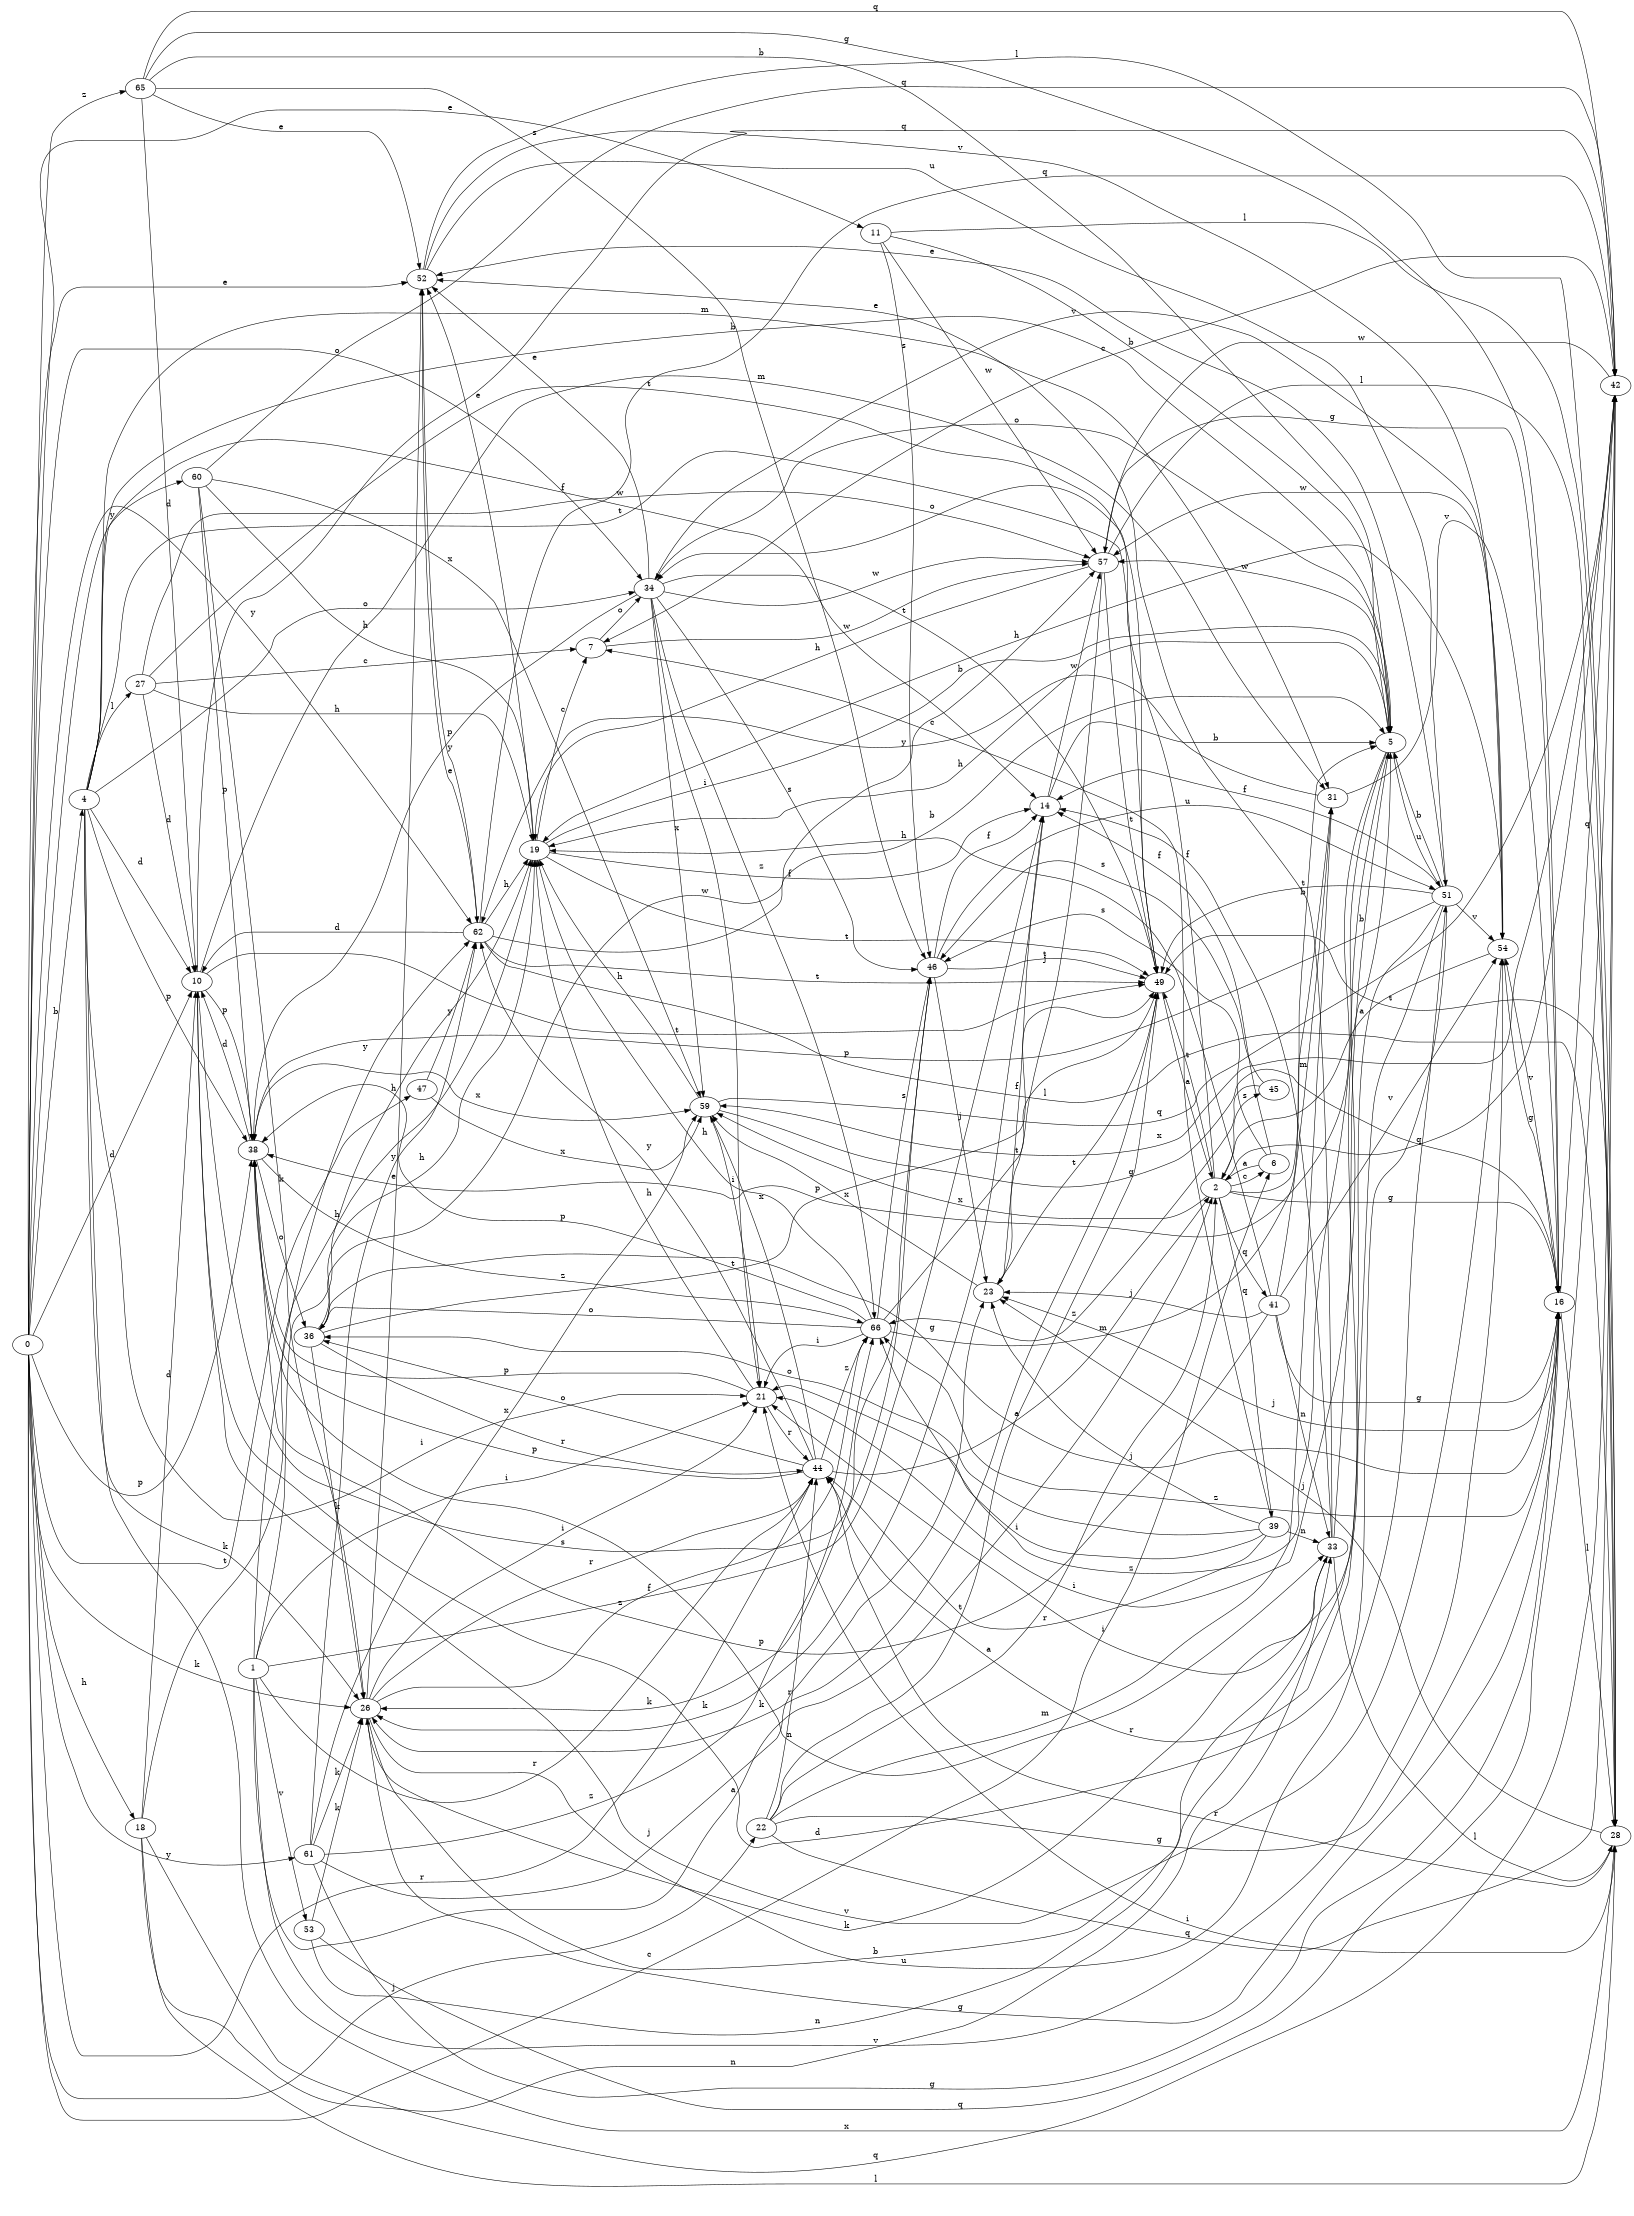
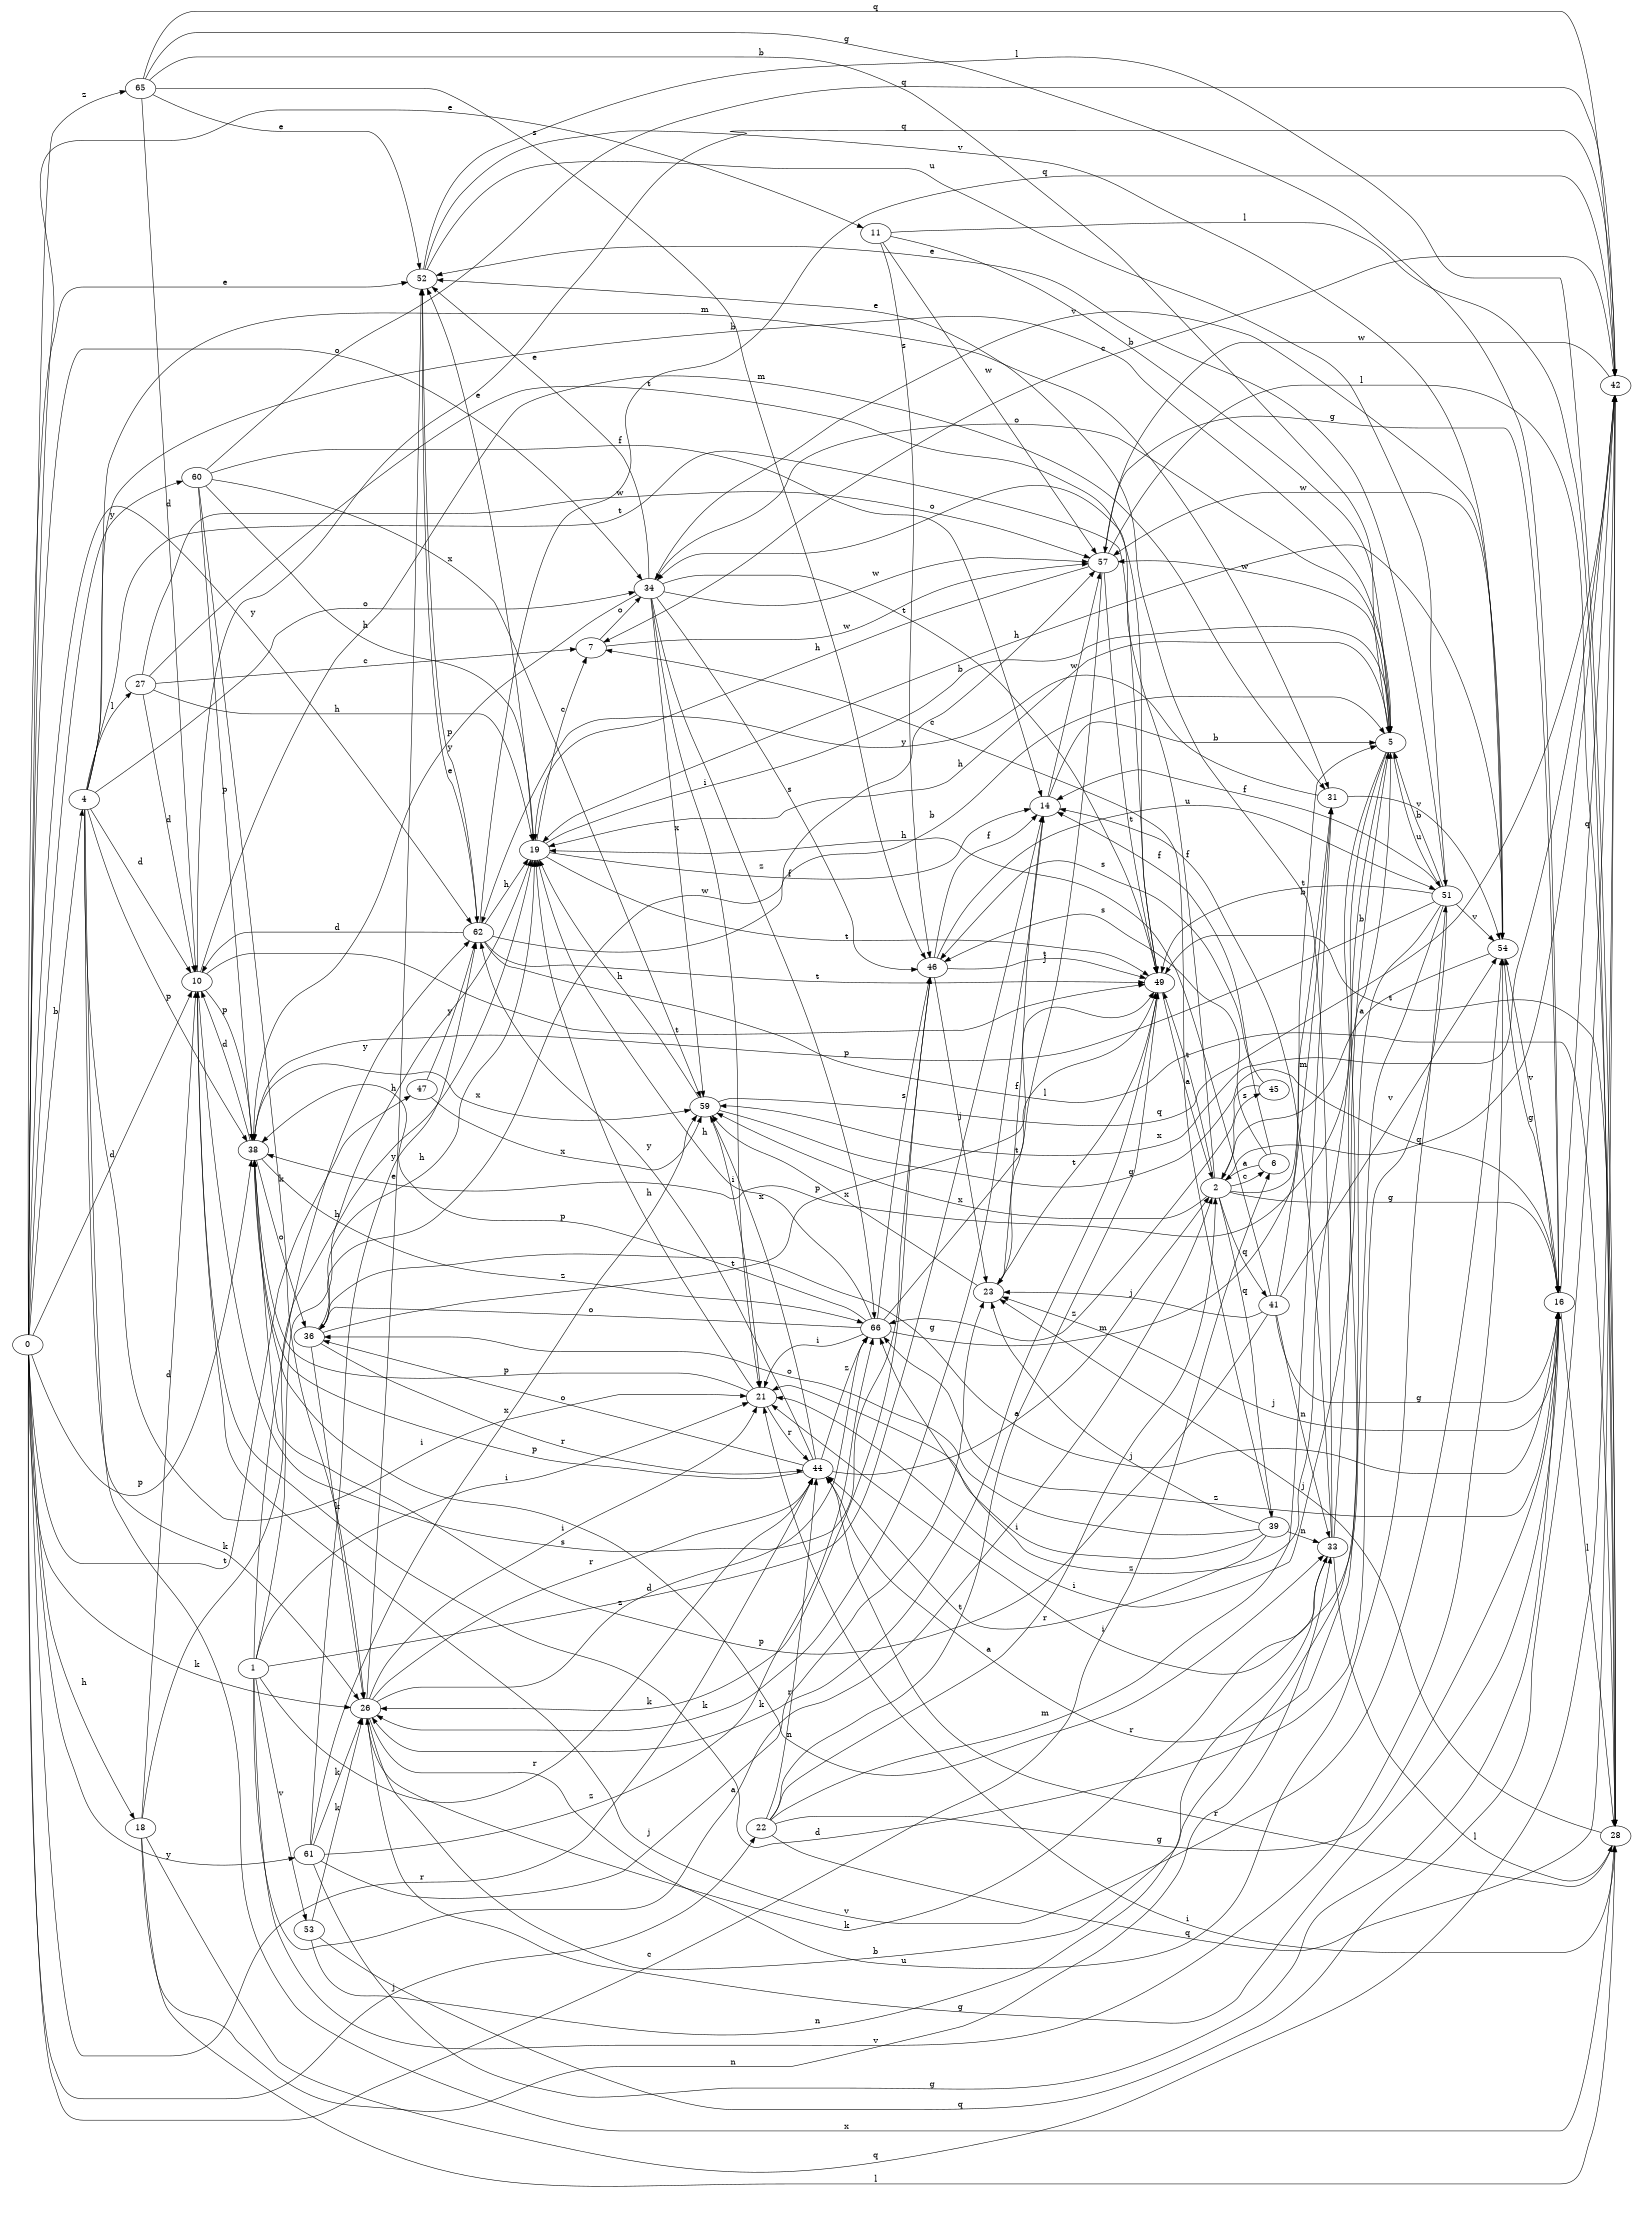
edge "4" -> "14": now "60" -> "14"
edge "31" -> "16": now "31" -> "54"
edge "1" -> "14": label "f" -> "d"
